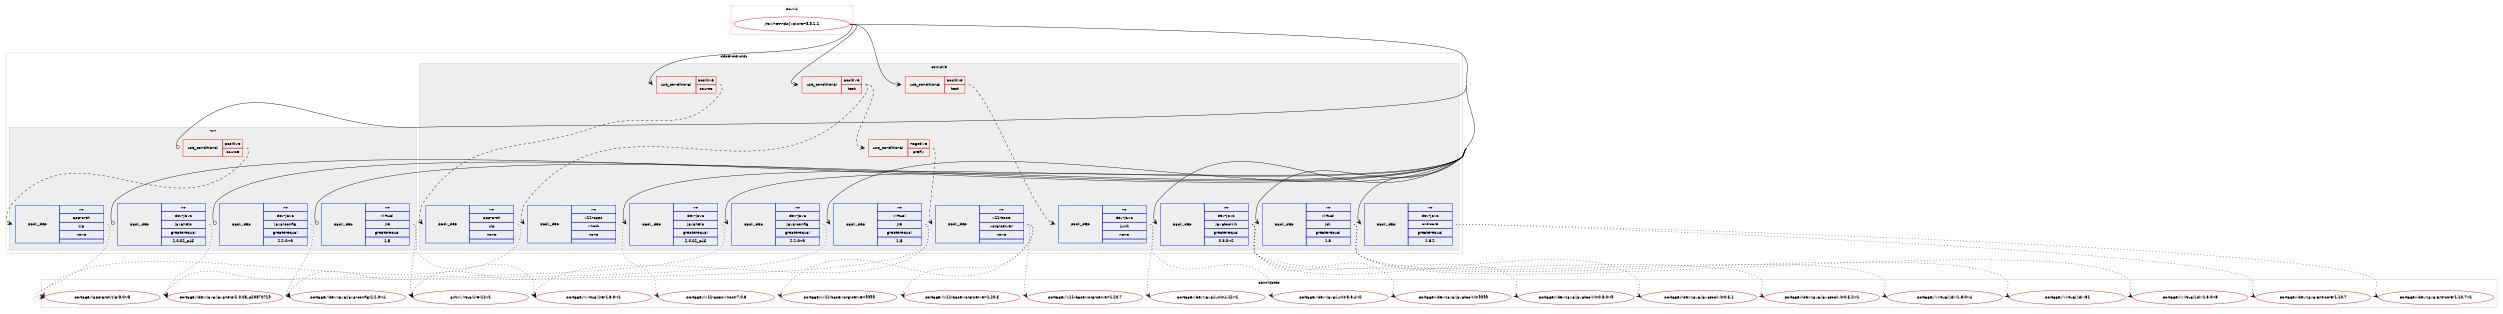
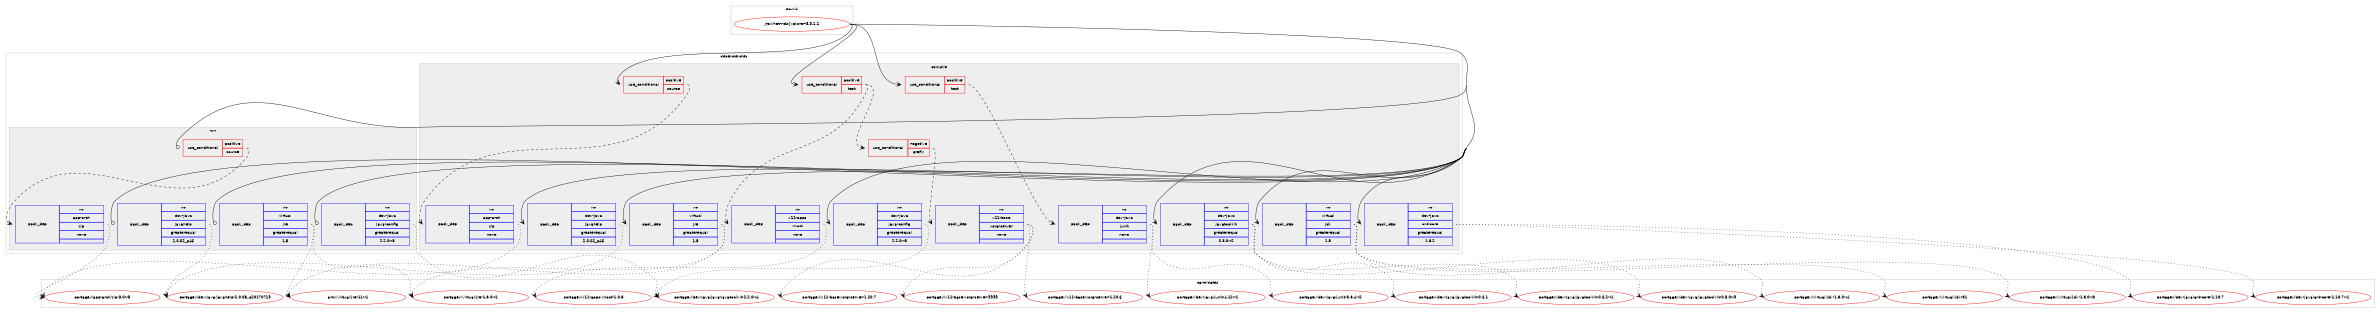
node "portage://dev-java/javahelp-2.0.05_p20570719": label "portage://dev-java/javahelp-2.0.05_p20570719" -> "portage://dev-java/javahelp-2.0.05_p20170719"
node "portage://dev-java/java-config-2.2.0-r4": label "portage://dev-java/java-config-2.2.0-r4" -> "portage://dev-java/java-javatoolkit-2.2.0-r4"
node "portage://x11-apps/xhost-7.0.8": label "portage://x11-apps/xhost-7.0.8" -> "portage://x11-apps/xhost-1.0.8"
node "portage://dev-java/javatoolkit-9999": removed
